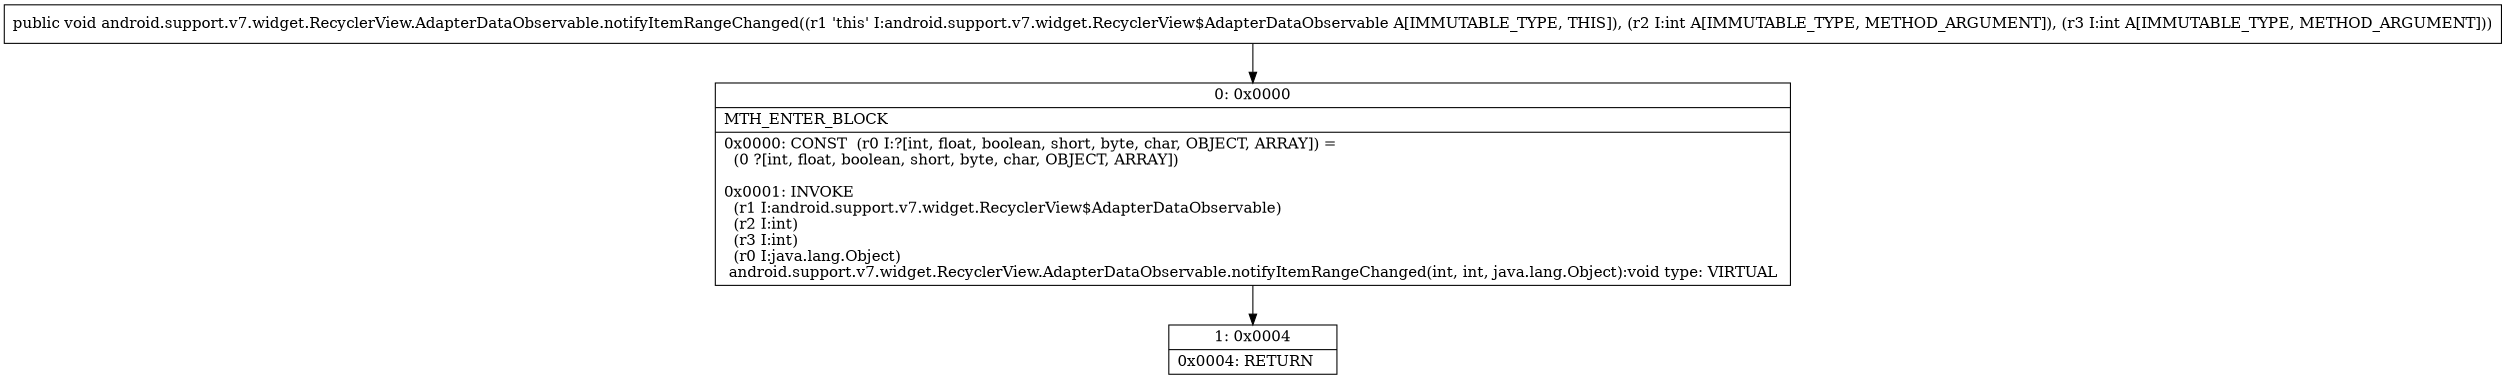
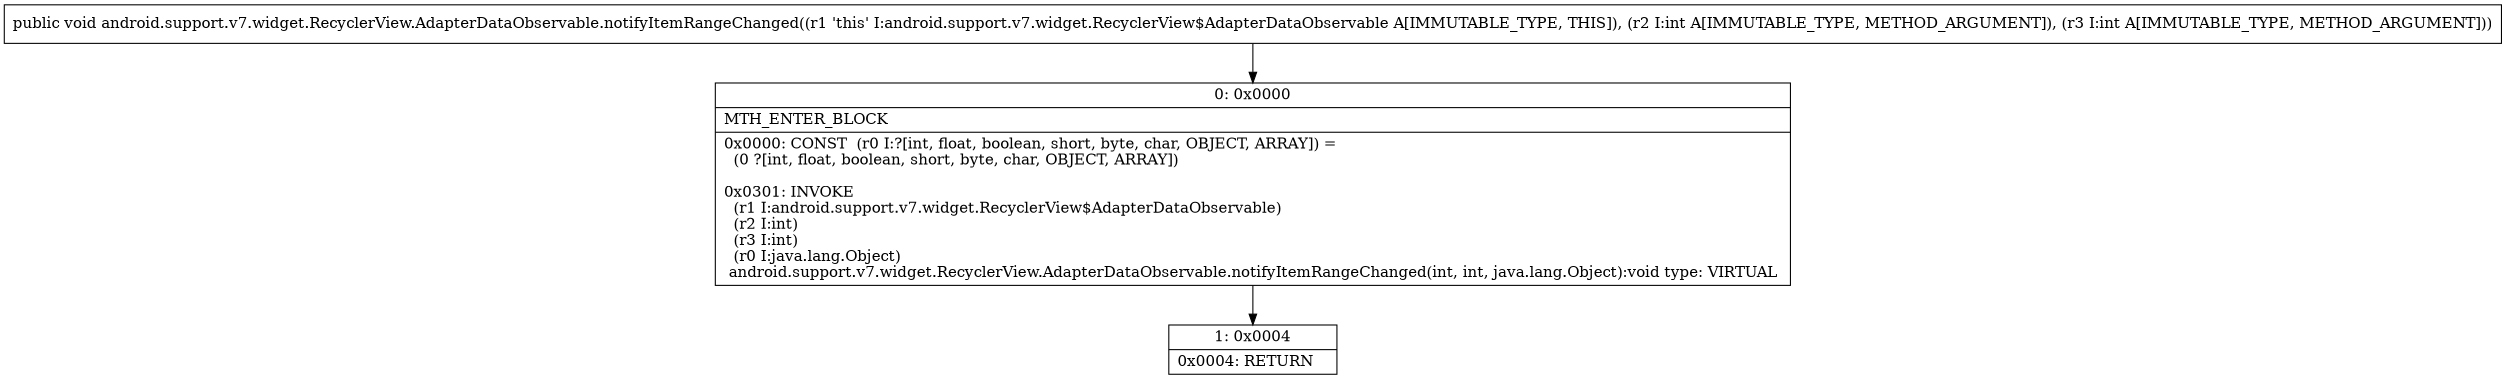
node "0: 0x0000": text "0x0001: INVOKE" -> "0x0301: INVOKE"
